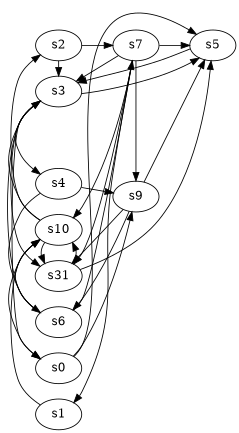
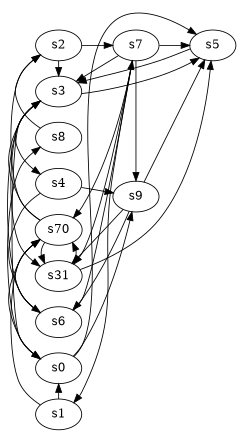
node "s8": added
node "s10": label "s10" -> "s70"
edge "s1" -> "s0": added
